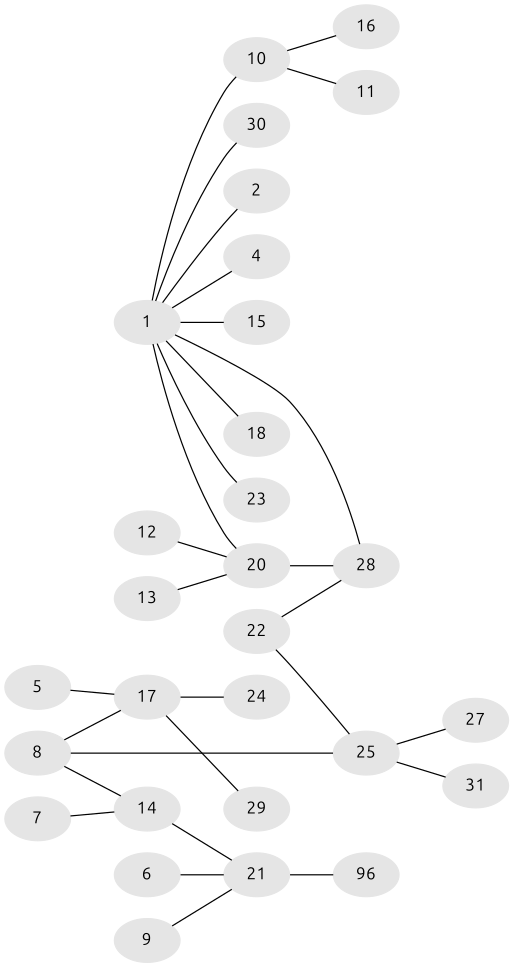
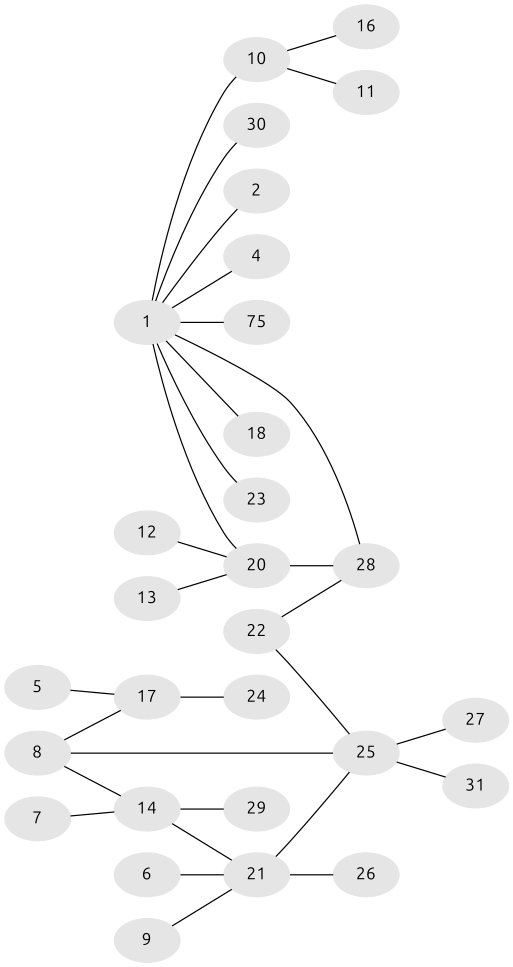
node "15": label "15" -> "75"
edge "17" -- "29": now "14" -- "29"
edge "25" -- "21": added
node "96": label "96" -> "26"
